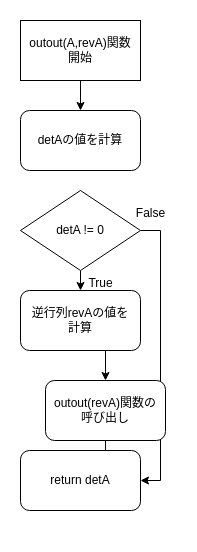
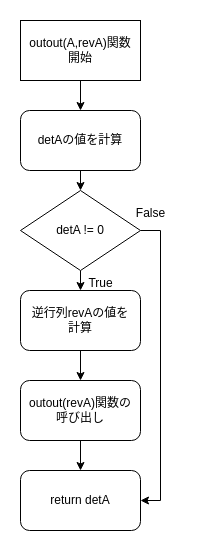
edge "detAの値を計算" -> "detA != 0": added
node "outout(revA)関数の 呼び出し": moved (106, 411) -> (81, 411)
node "return detA": moved (81, 481) -> (81, 501)
